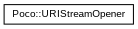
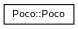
node "Poco::URIStreamOpener": label "Poco::URIStreamOpener" -> "Poco::Poco"
